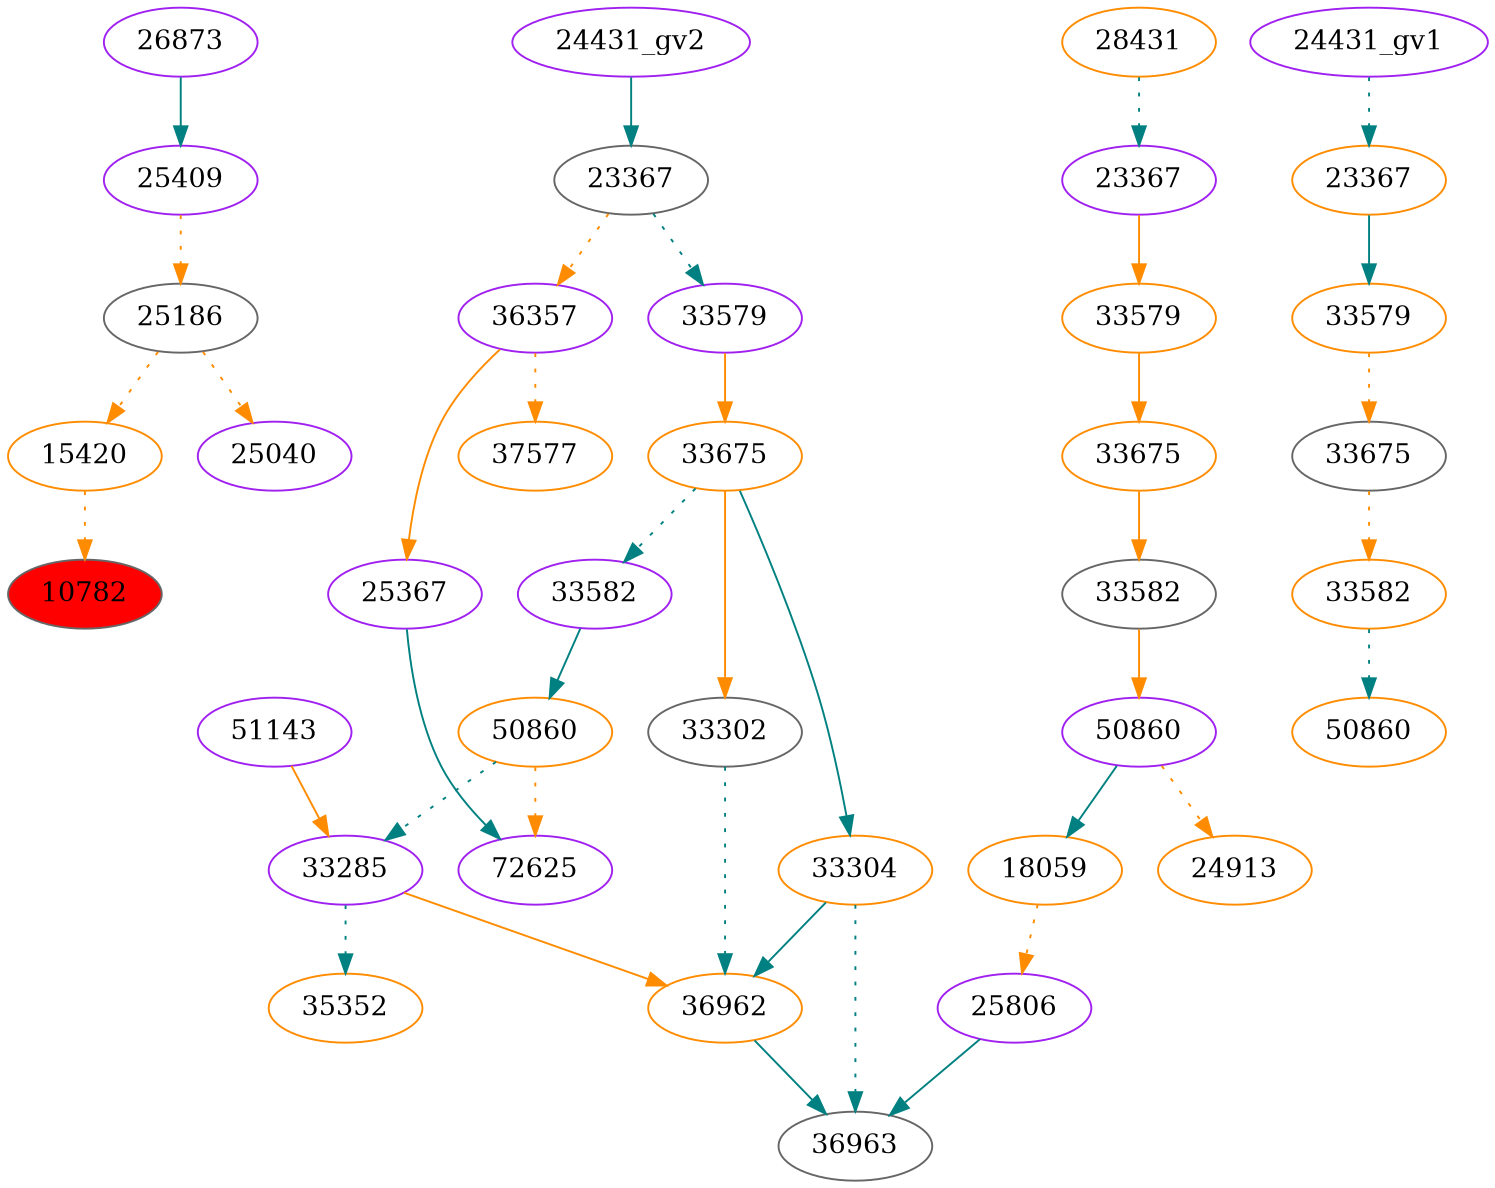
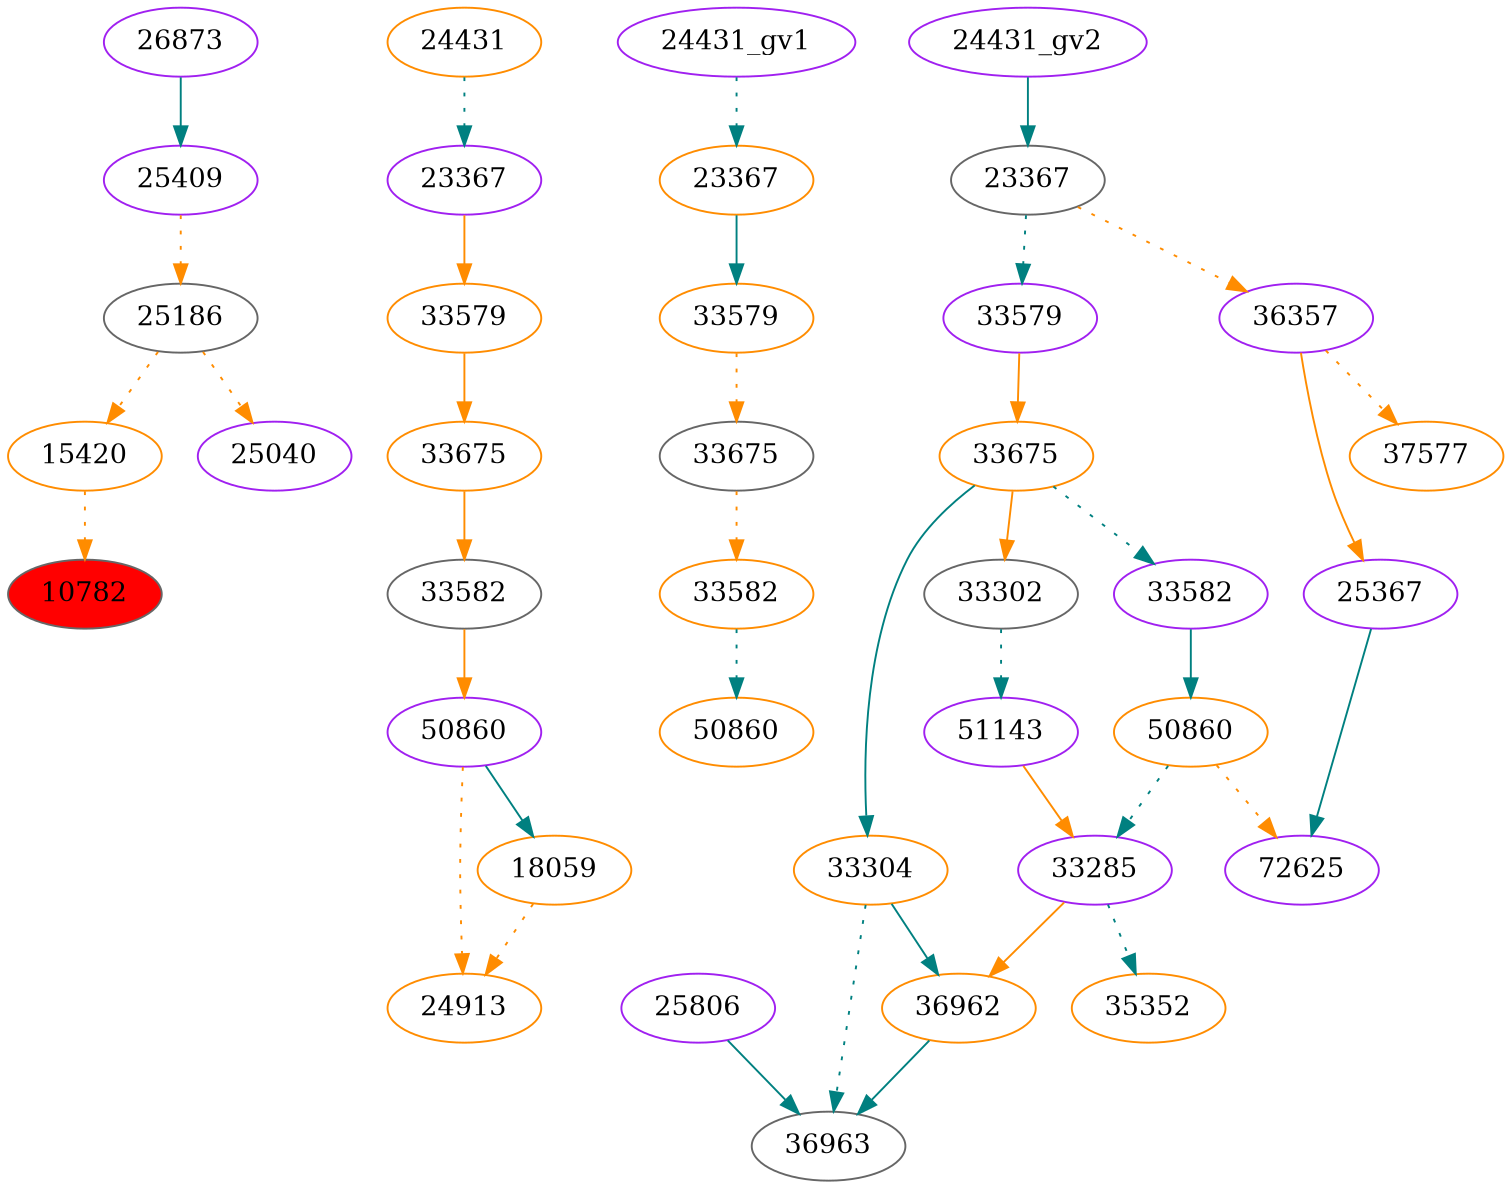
node "28431": label "28431" -> "24431"
edge "33302" -> "36962": now "33302" -> "51143"
edge "18059" -> "25806": now "18059" -> "24913"
